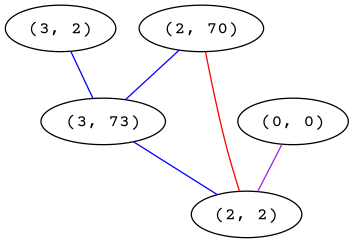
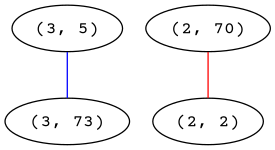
node "(3, 2)": label "(3, 2)" -> "(3, 5)"
edge "(2, 70)" -- "(3, 73)": removed
node "(0, 0)": removed
edge "(3, 73)" -- "(2, 2)": removed
